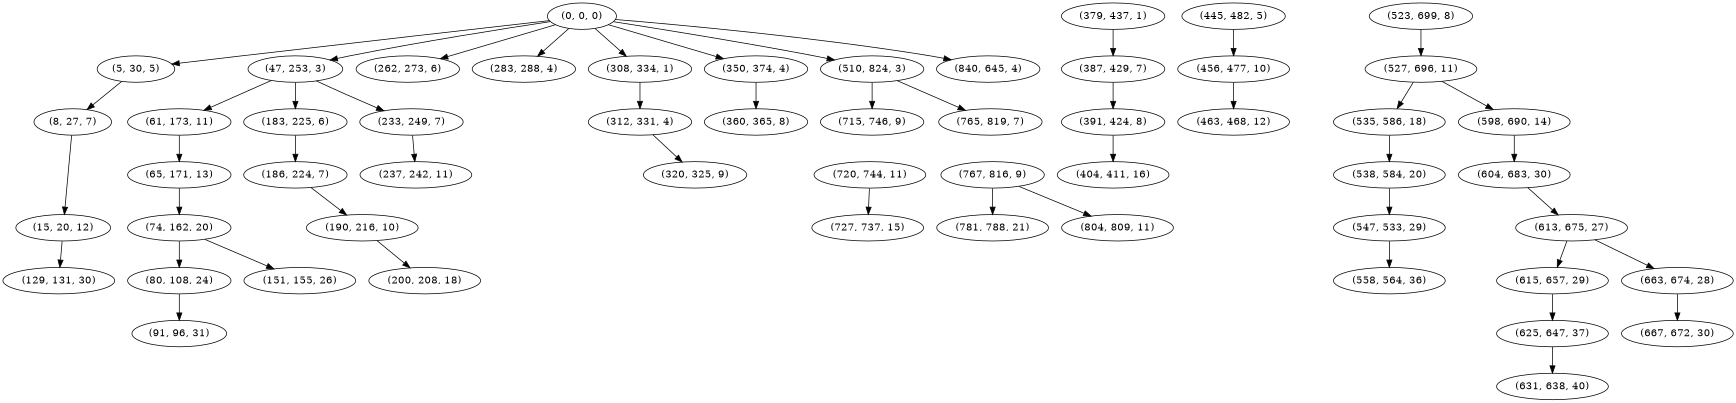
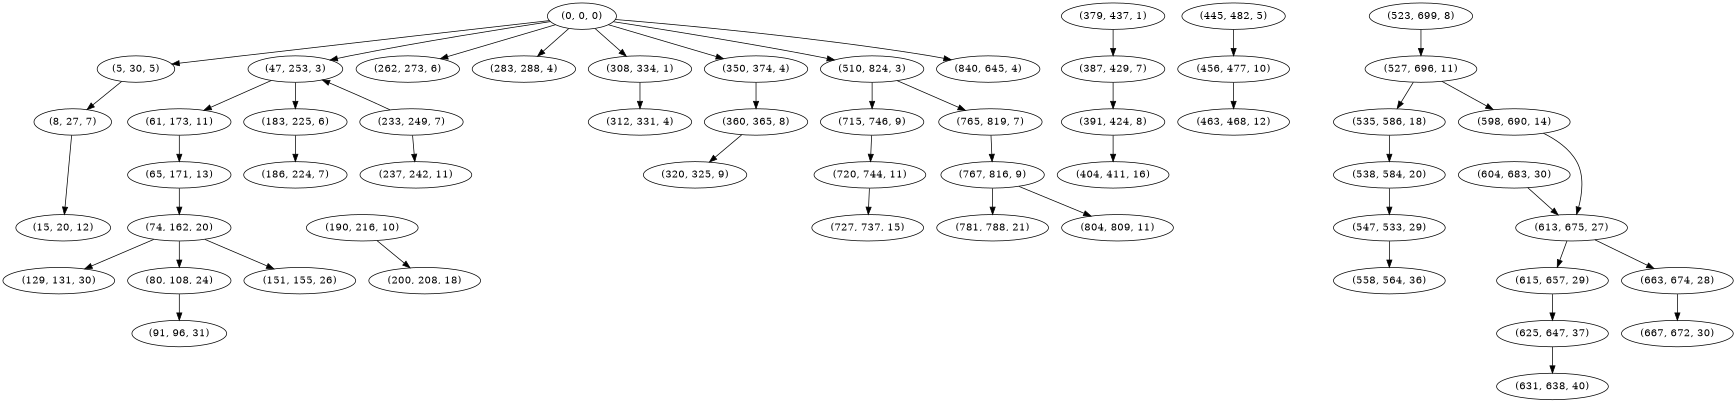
edge "(47, 253, 3)" -> "(233, 249, 7)": reversed
edge "(715, 746, 9)" -> "(720, 744, 11)": added
edge "(765, 819, 7)" -> "(767, 816, 9)": added
edge "(598, 690, 14)" -> "(604, 683, 30)": now "(598, 690, 14)" -> "(613, 675, 27)"
edge "(312, 331, 4)" -> "(320, 325, 9)": now "(360, 365, 8)" -> "(320, 325, 9)"
edge "(186, 224, 7)" -> "(190, 216, 10)": removed
edge "(15, 20, 12)" -> "(129, 131, 30)": now "(74, 162, 20)" -> "(129, 131, 30)"
